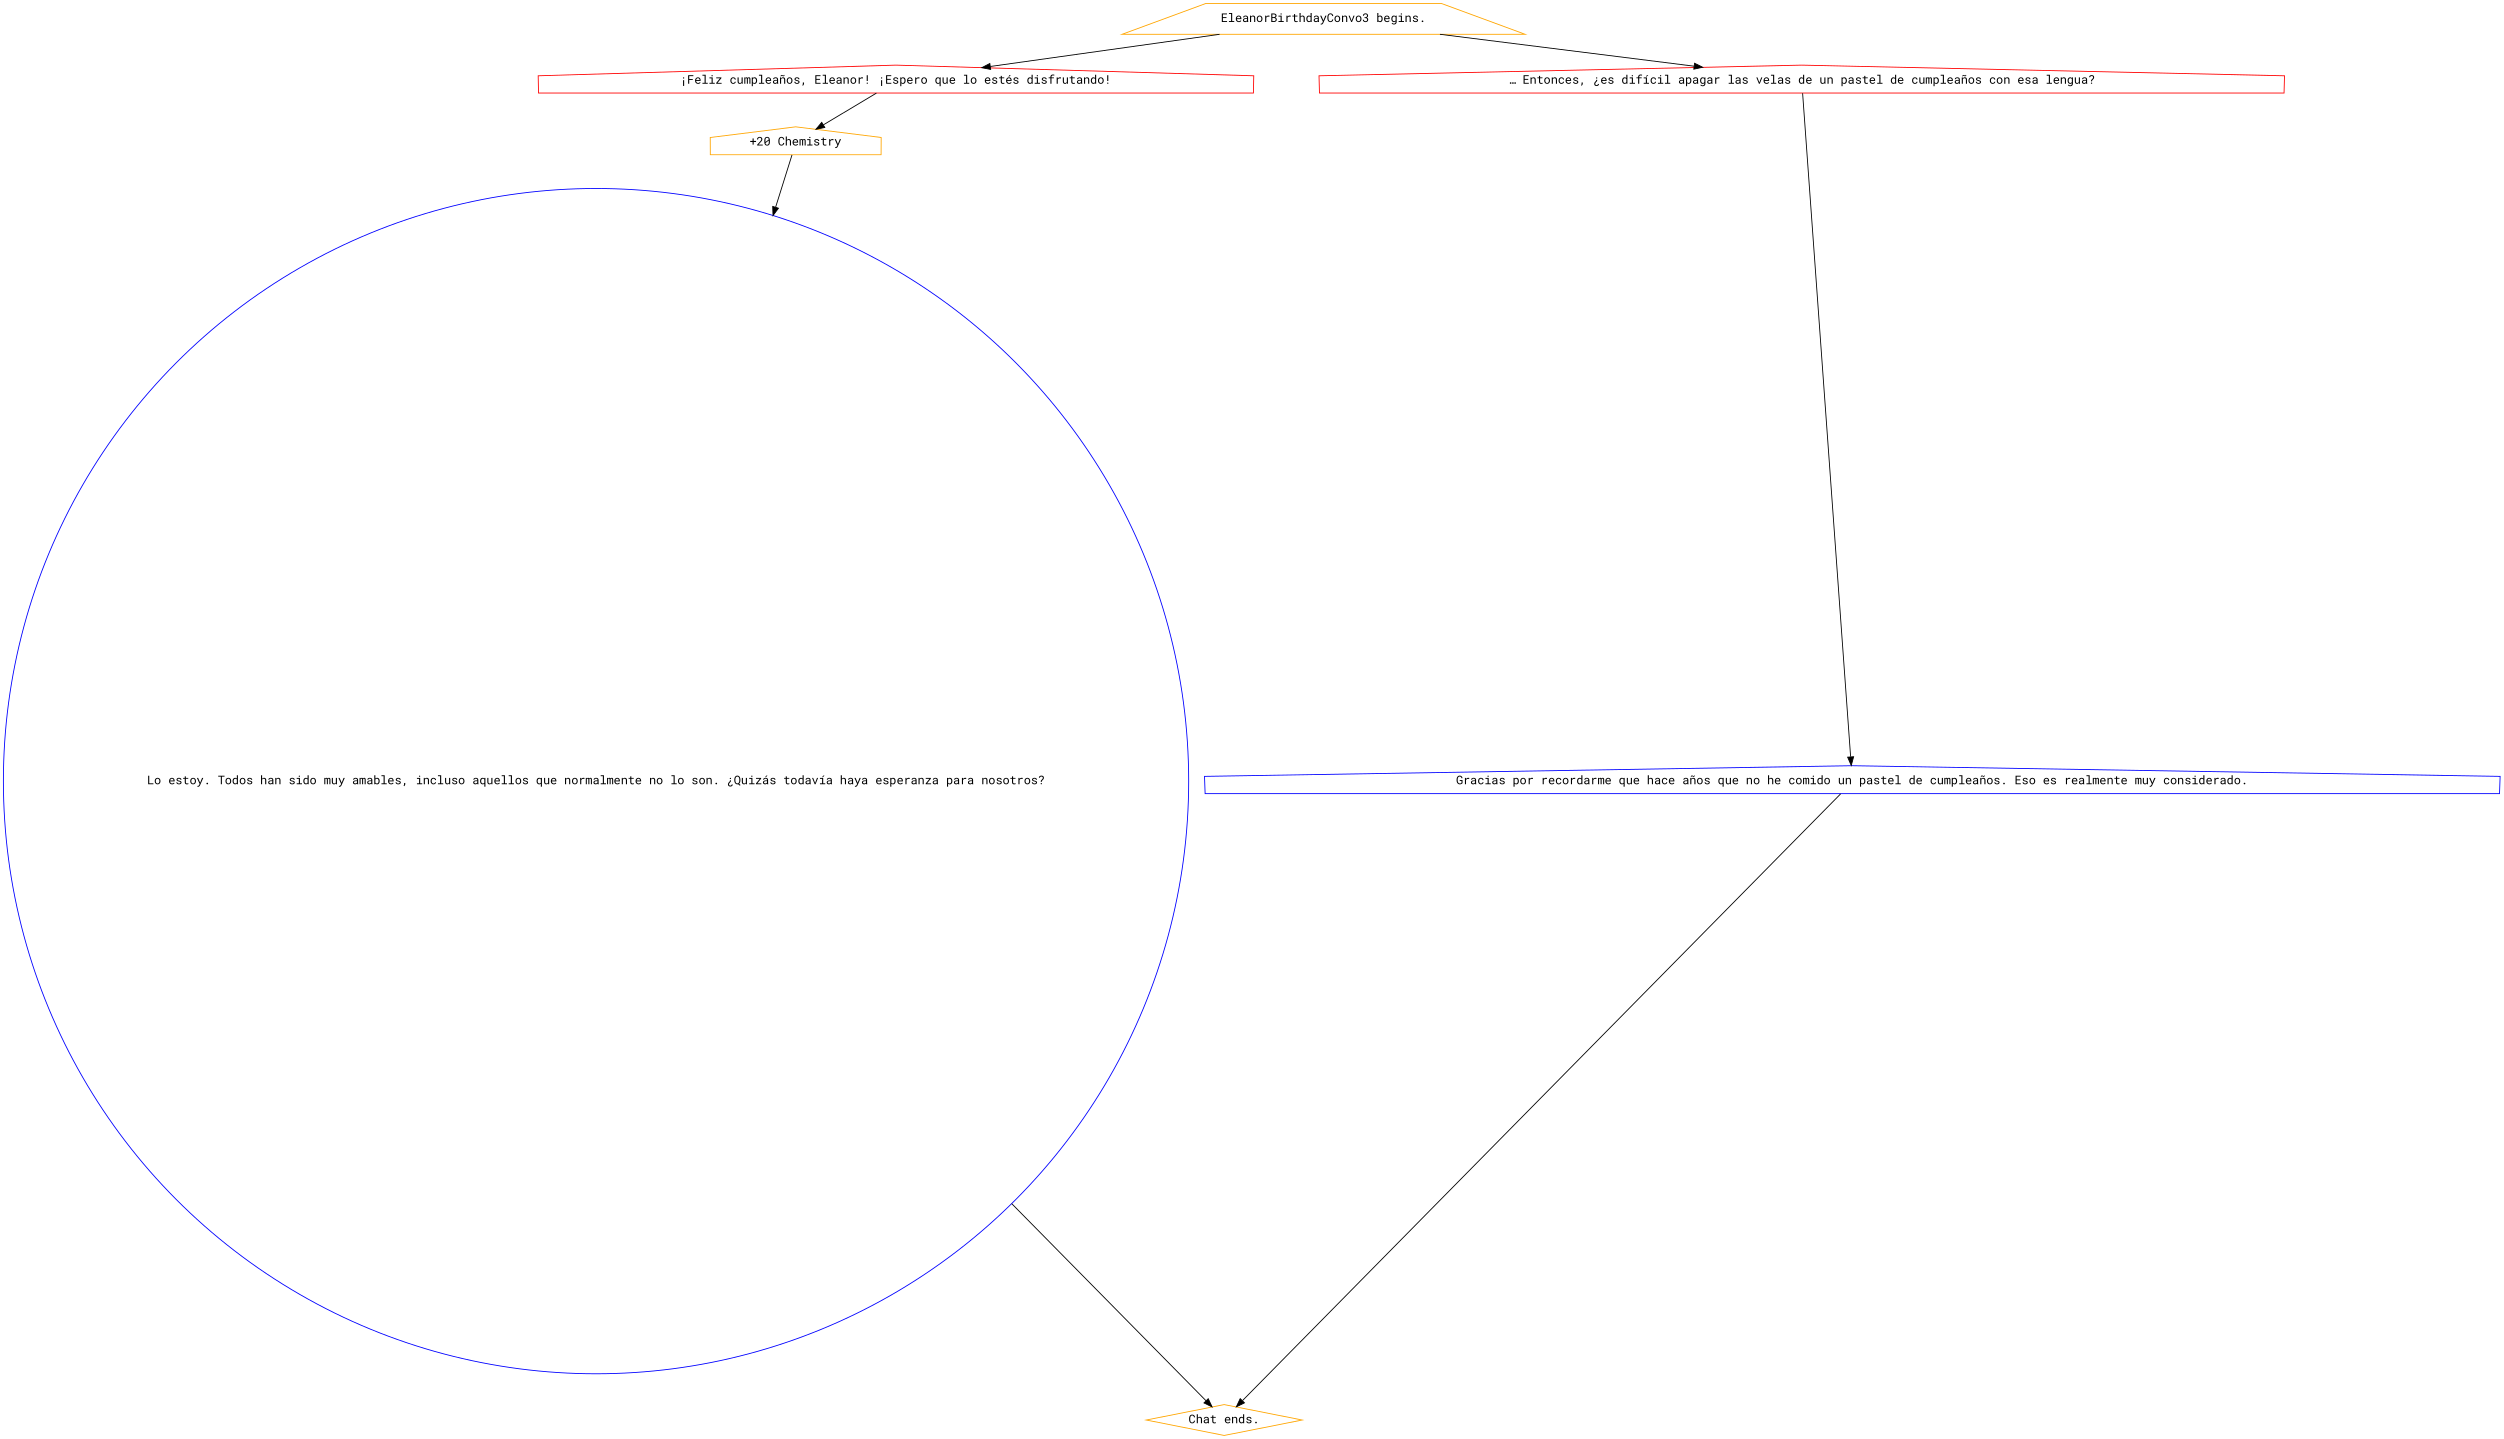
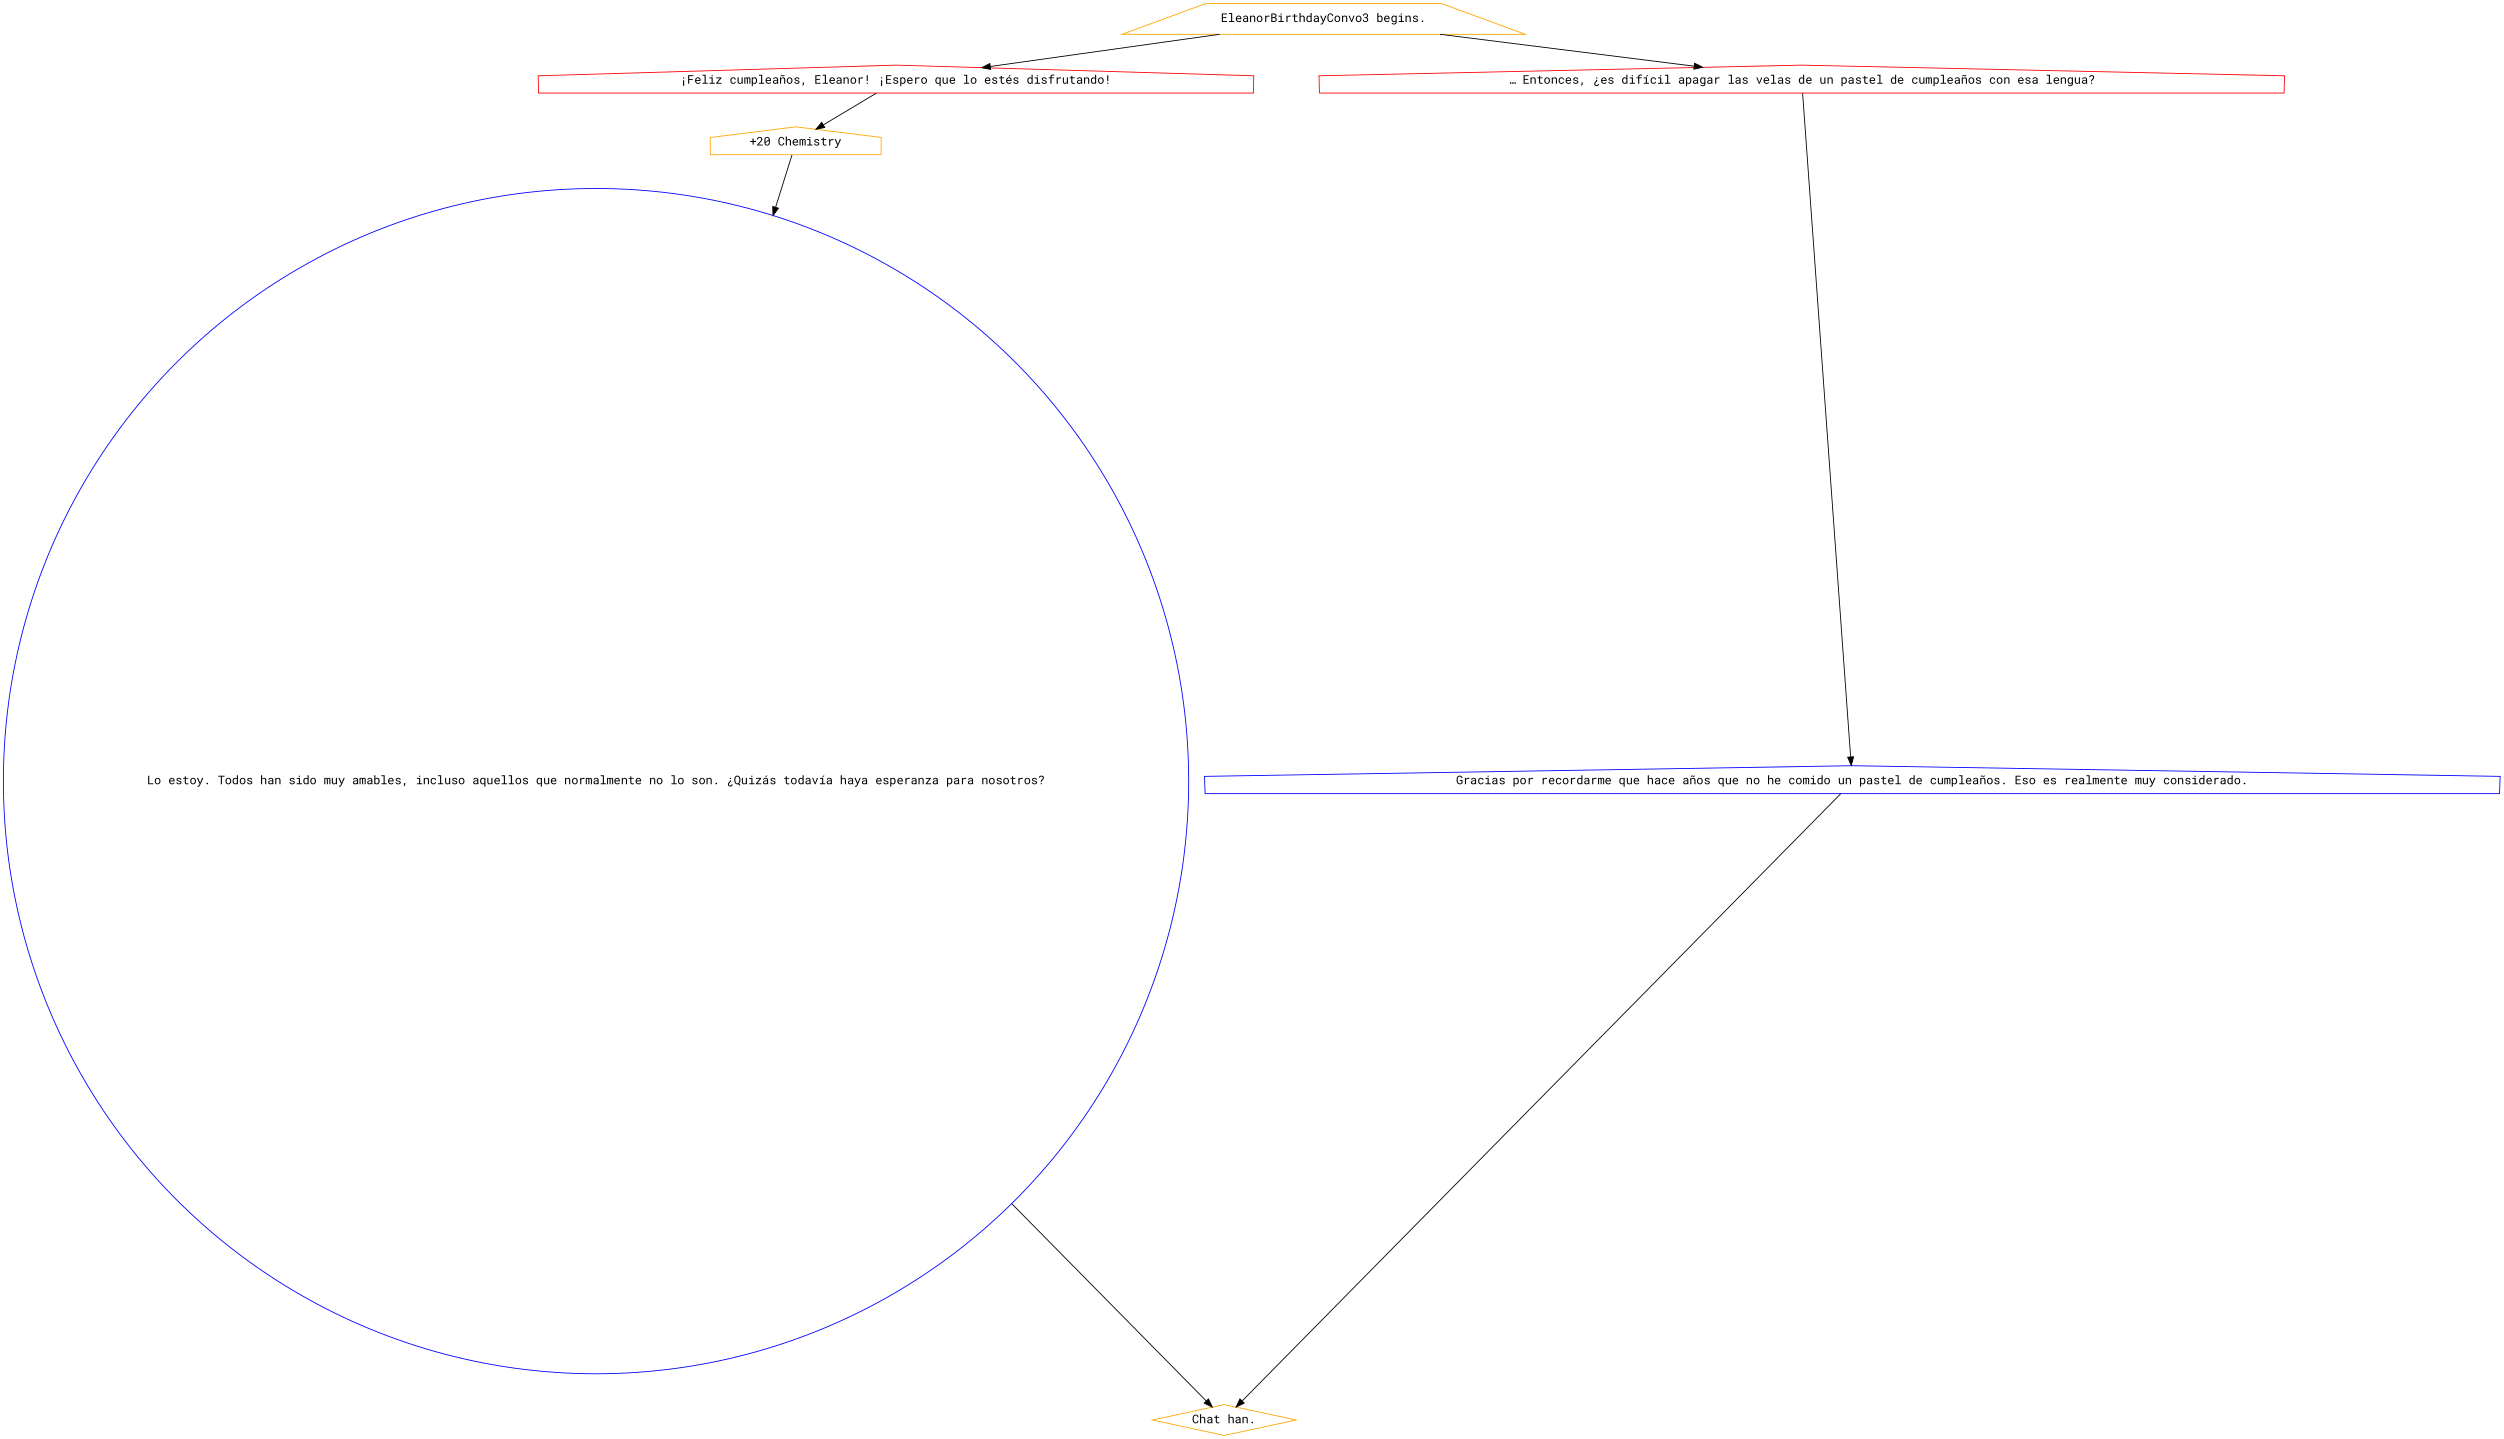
node "Chat ends.": label "Chat ends." -> "Chat han."
